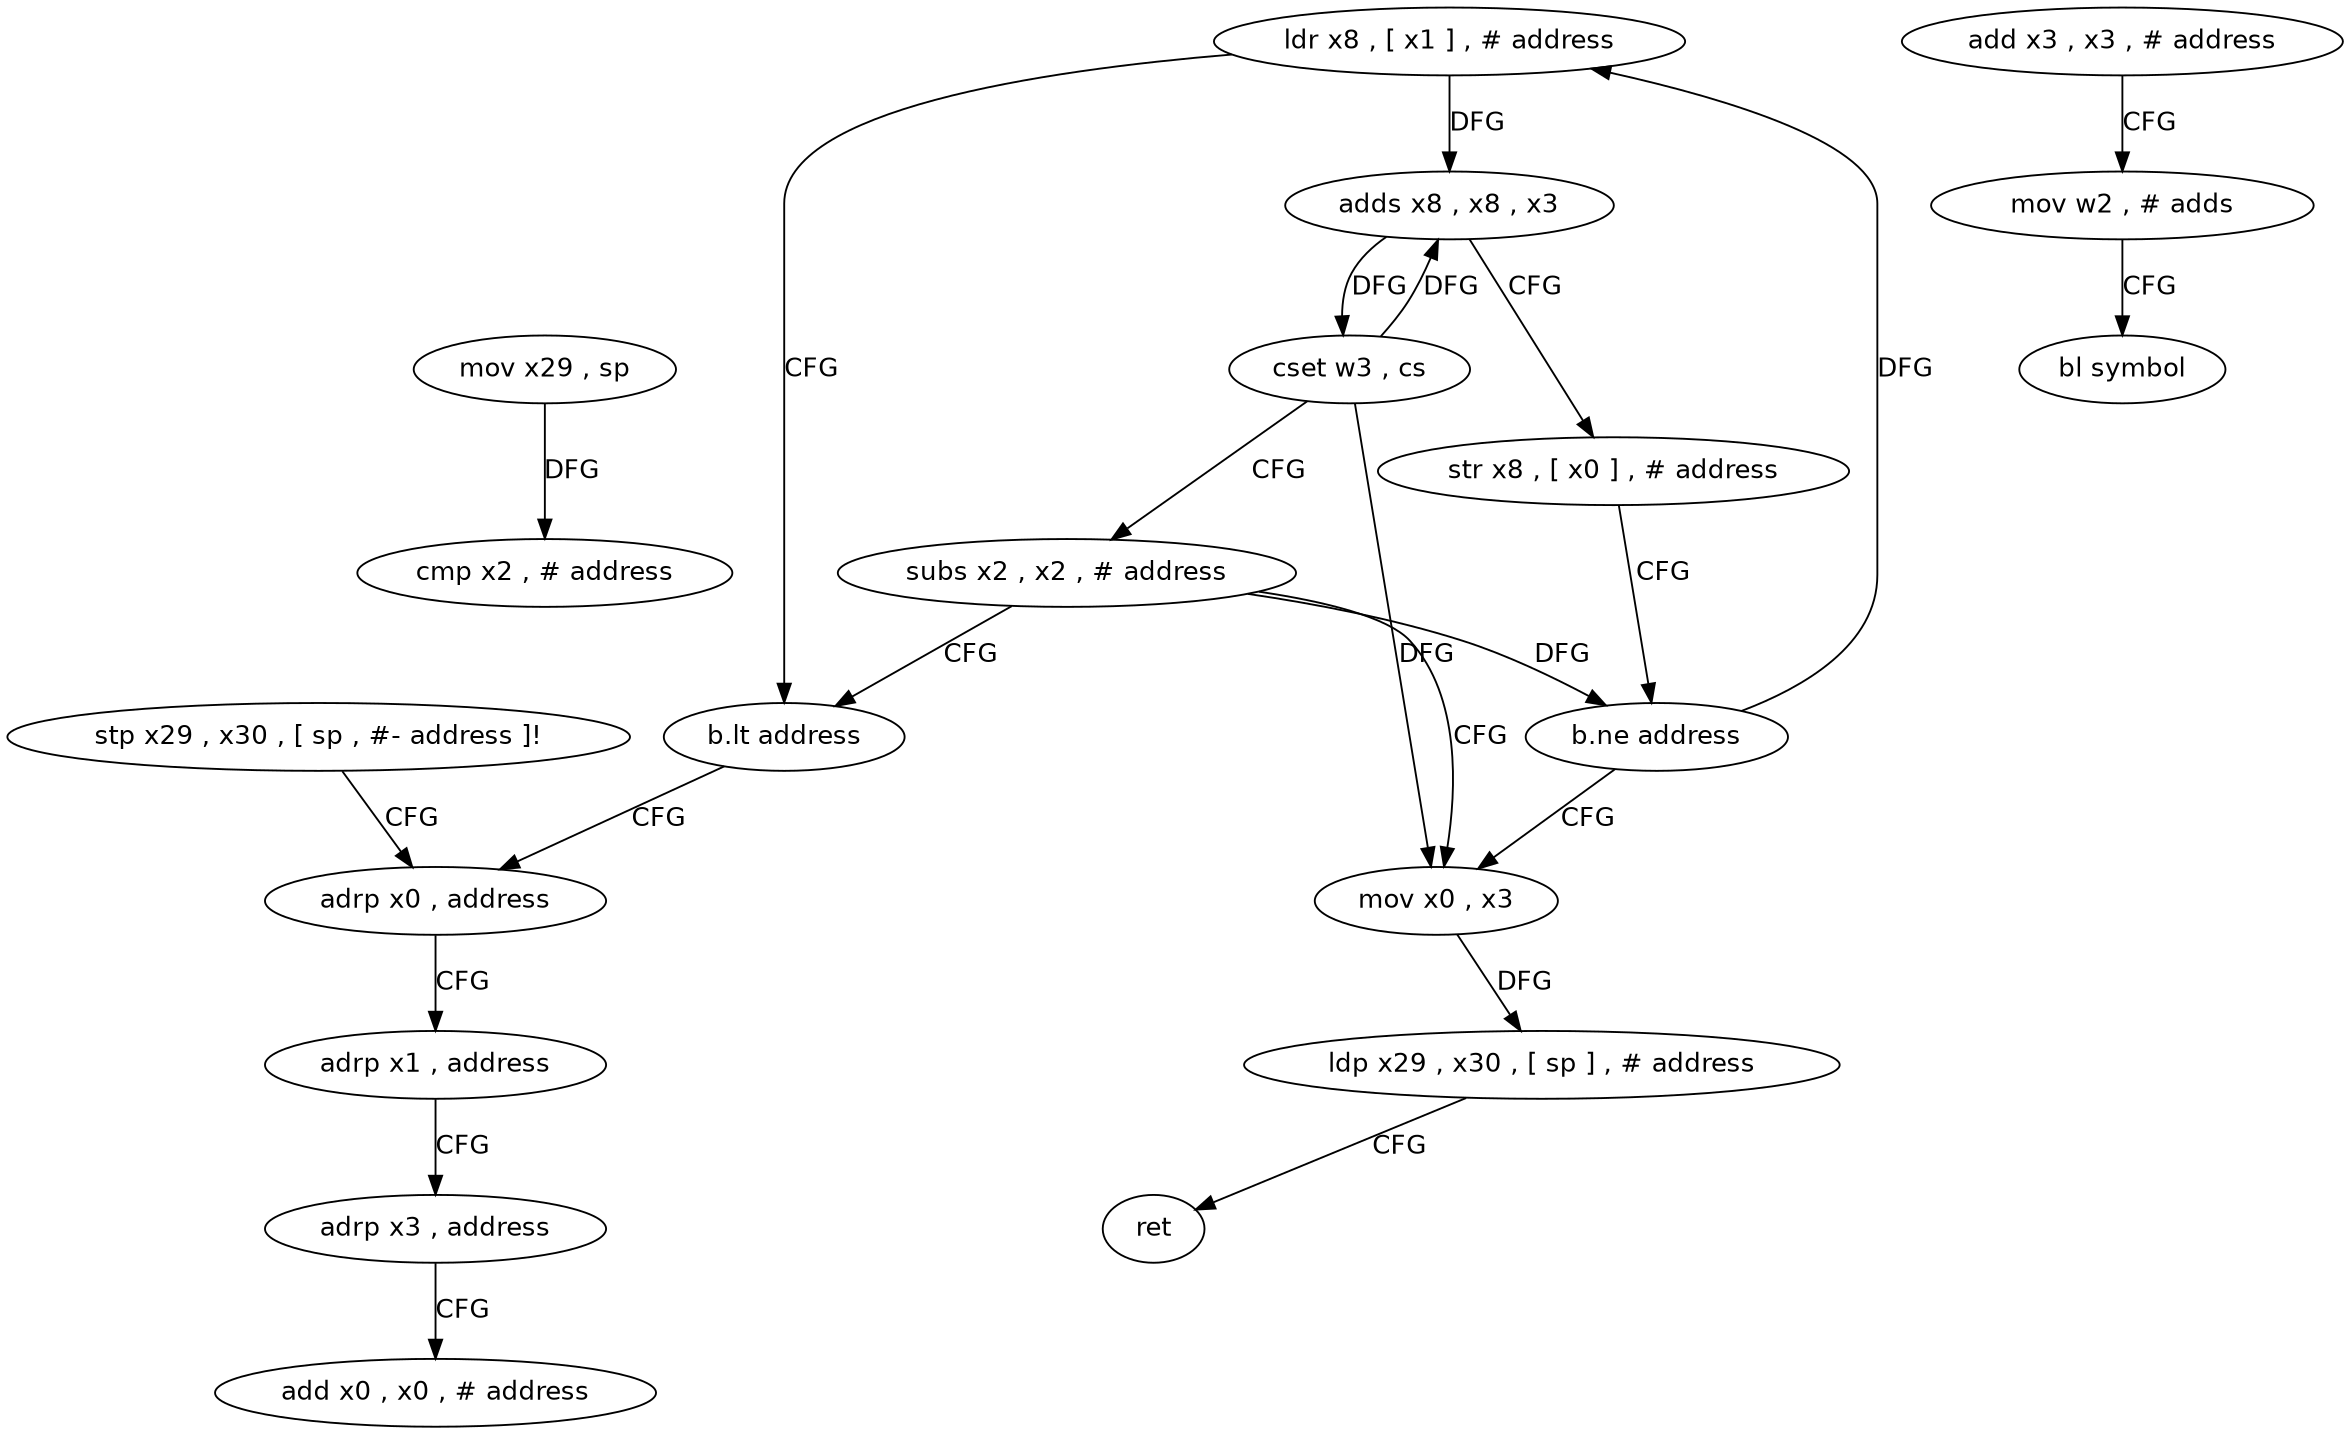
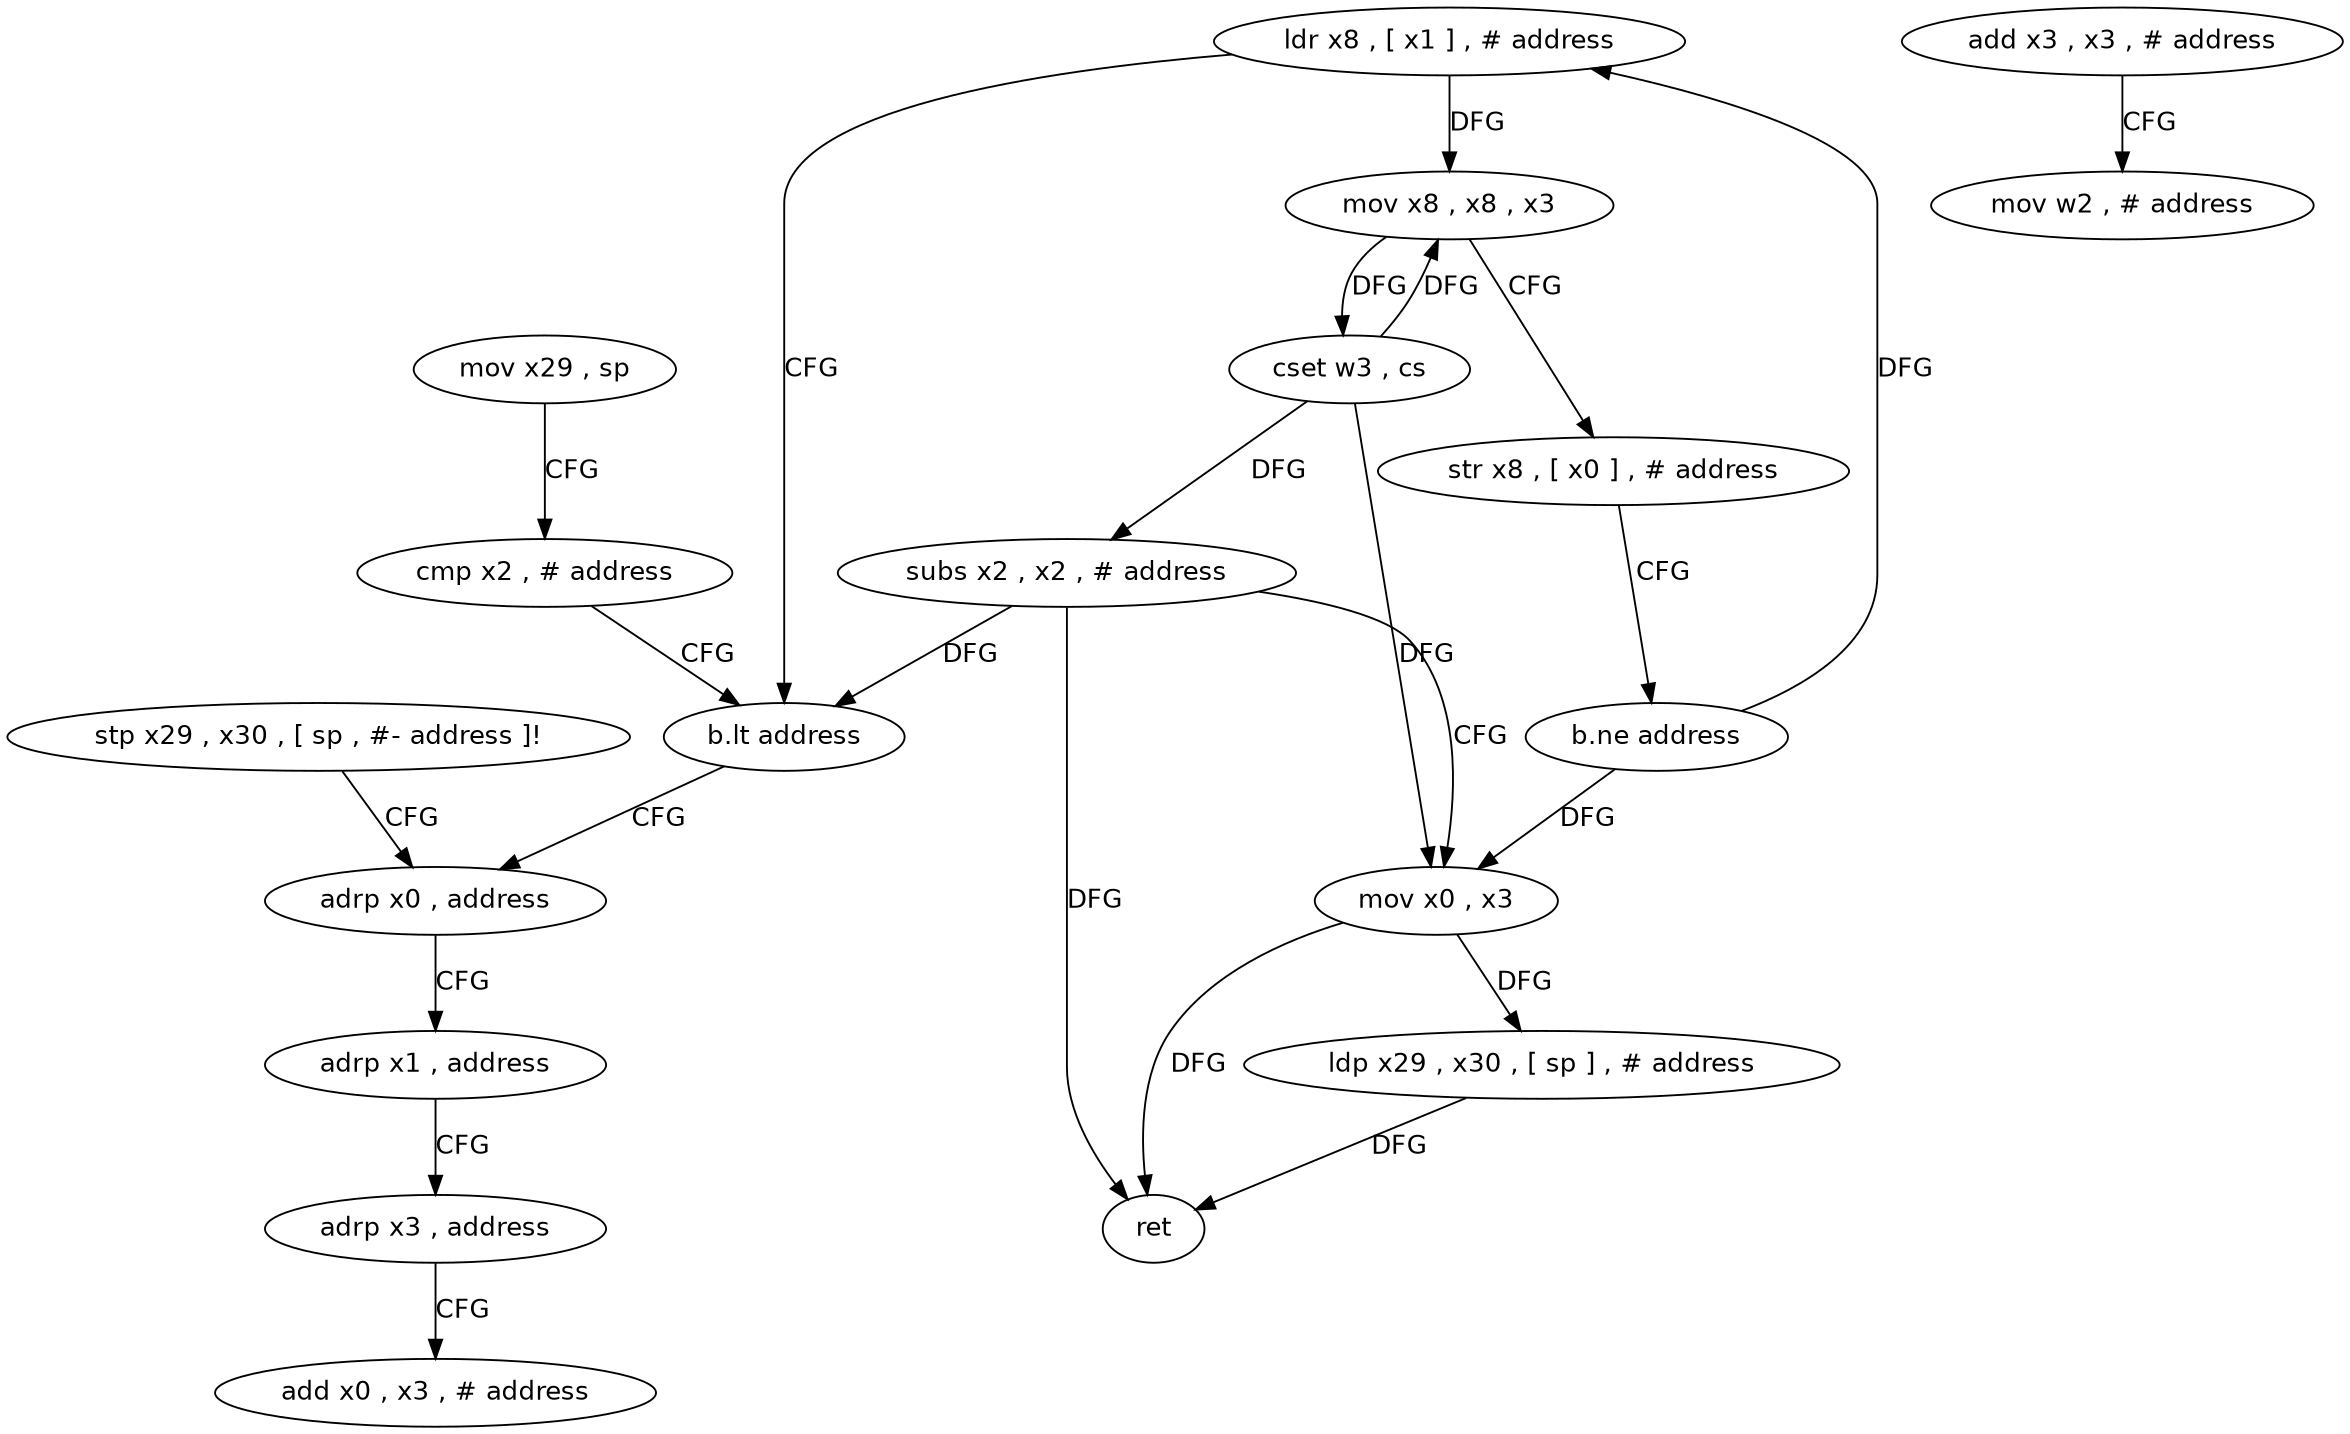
node "adds x8 , x8 , x3": label "adds x8 , x8 , x3" -> "mov x8 , x8 , x3"
node "mov w2 , # adds": label "mov w2 , # adds" -> "mov w2 , # address"
node "bl symbol": removed
edge "mov x29 , sp" -> "cmp x2 , # address": label "DFG" -> "CFG"
edge "cset w3 , cs" -> "subs x2 , x2 , # address": label "CFG" -> "DFG"
edge "subs x2 , x2 , # address" -> "b.ne address": now "subs x2 , x2 , # address" -> "ret"
edge "cmp x2 , # address" -> "b.lt address": added, label "CFG"
edge "subs x2 , x2 , # address" -> "b.lt address": label "CFG" -> "DFG"
edge "b.ne address" -> "mov x0 , x3": label "CFG" -> "DFG"
edge "mov x0 , x3" -> "ret": added, label "DFG"
edge "ldp x29 , x30 , [ sp ] , # address" -> "ret": label "CFG" -> "DFG"
node "add x0 , x0 , # address": label "add x0 , x0 , # address" -> "add x0 , x3 , # address"
